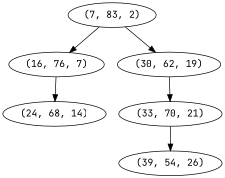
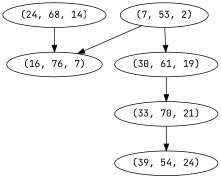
node "(7, 83, 2)": label "(7, 83, 2)" -> "(7, 53, 2)"
node "(30, 62, 19)": label "(30, 62, 19)" -> "(30, 61, 19)"
edge "(16, 76, 7)" -> "(24, 68, 14)": reversed
node "(39, 54, 26)": label "(39, 54, 26)" -> "(39, 54, 24)"
